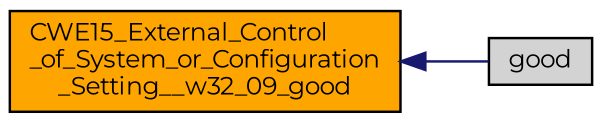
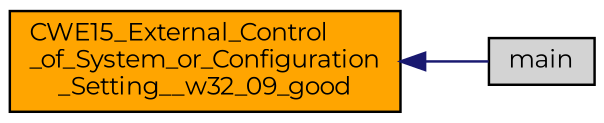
node "good": label "good" -> "main"
